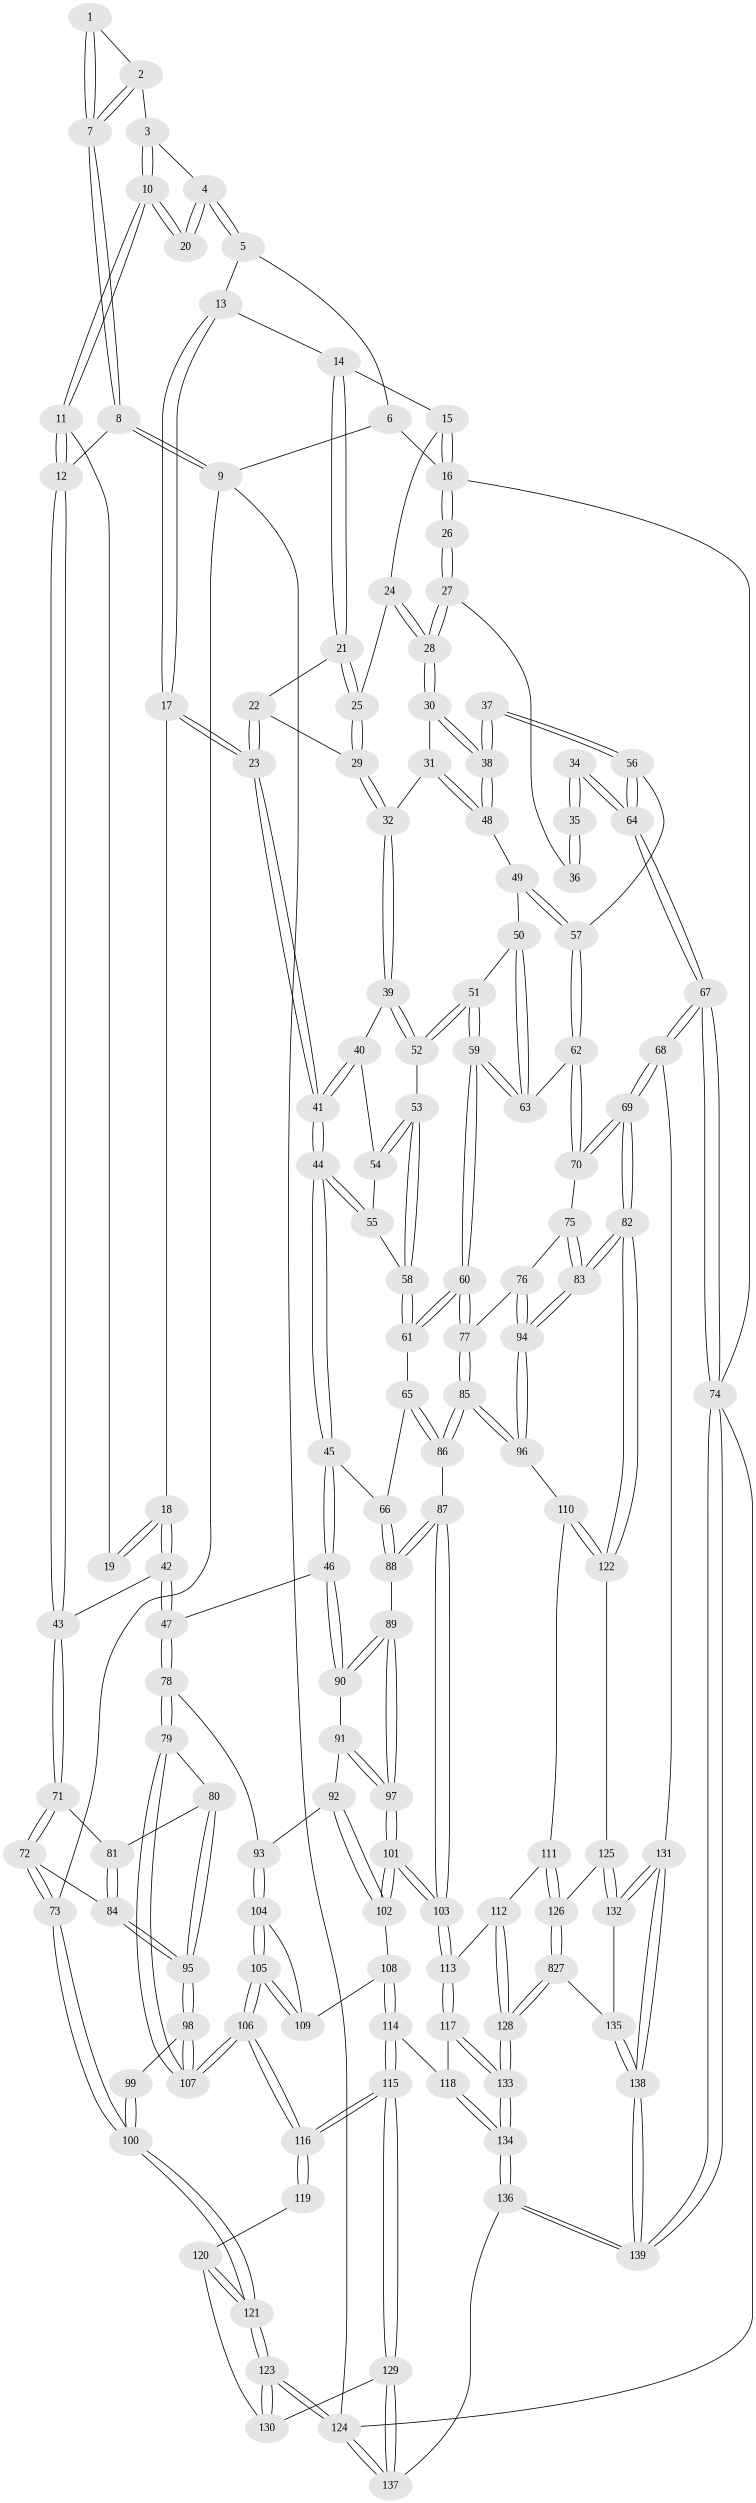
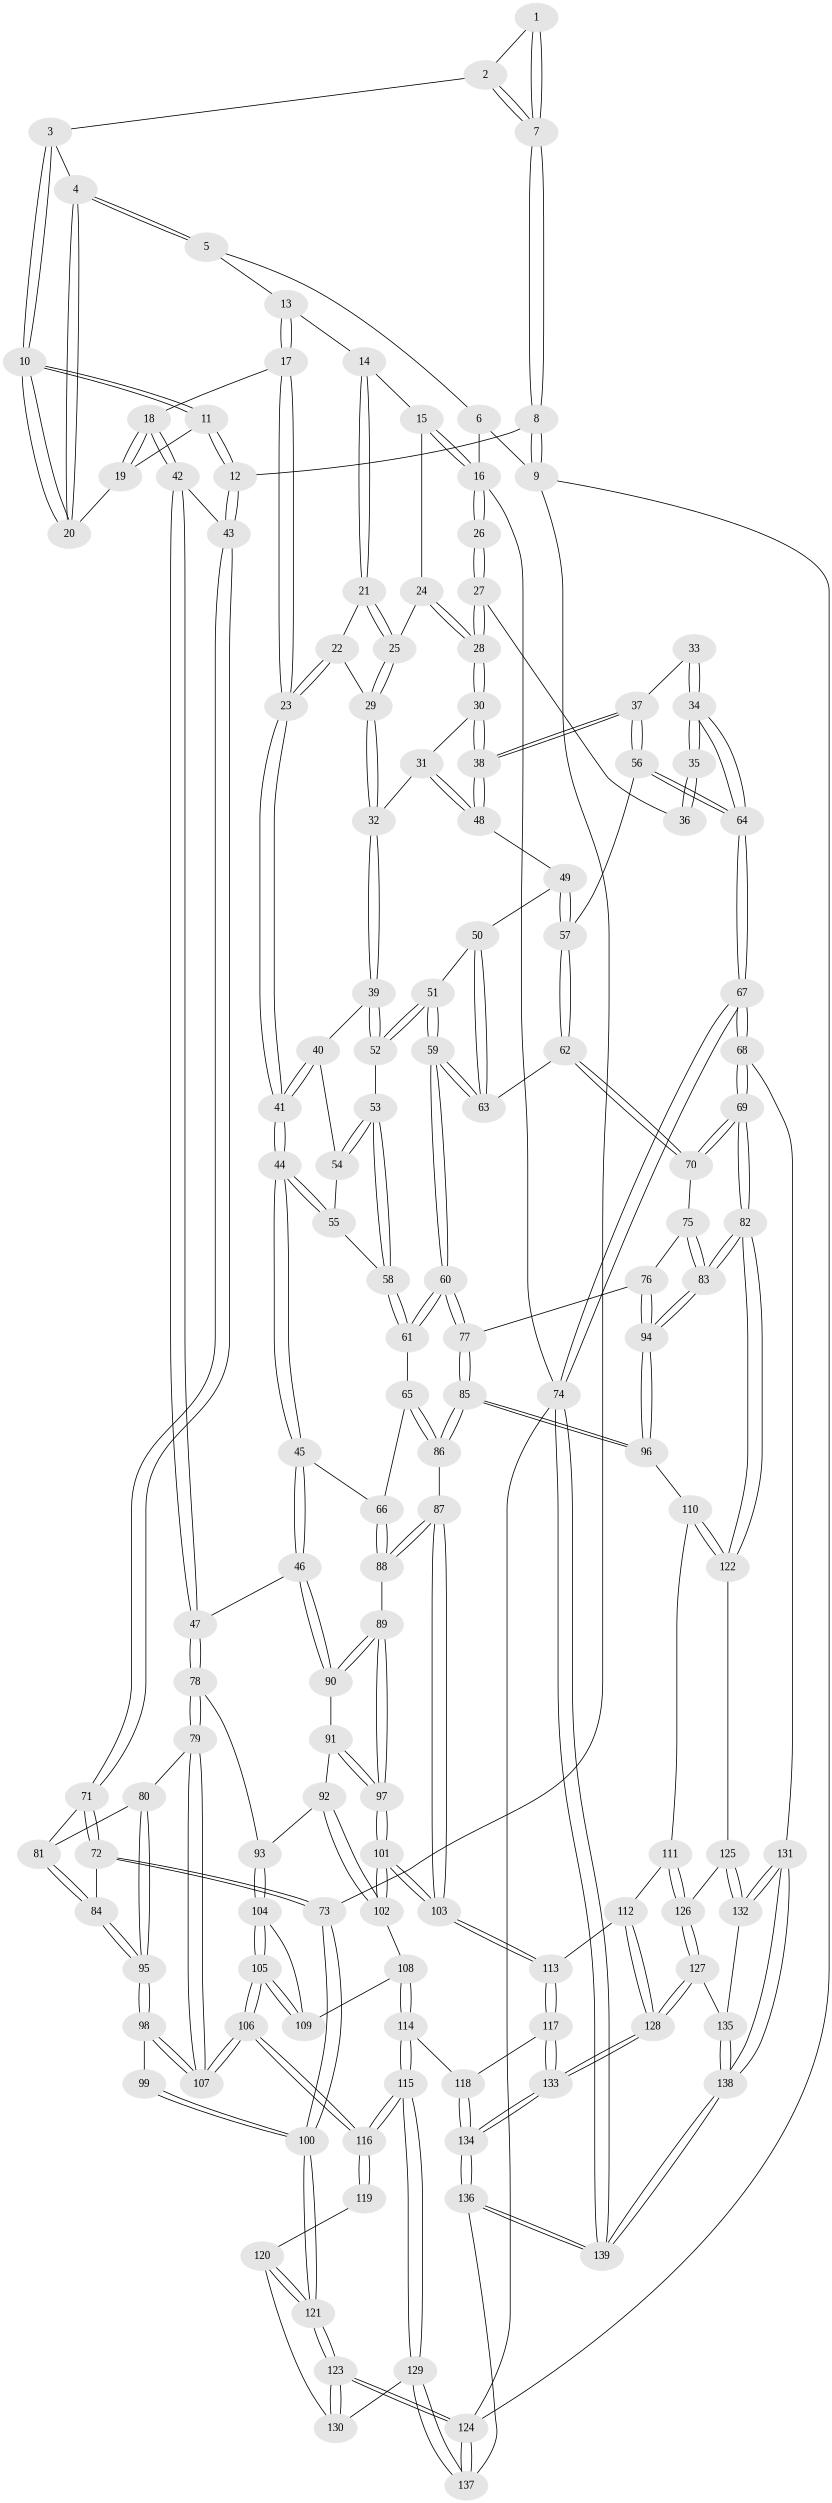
edge "19" -- "20": added
node "33": added
node "827": label "827" -> "127"
